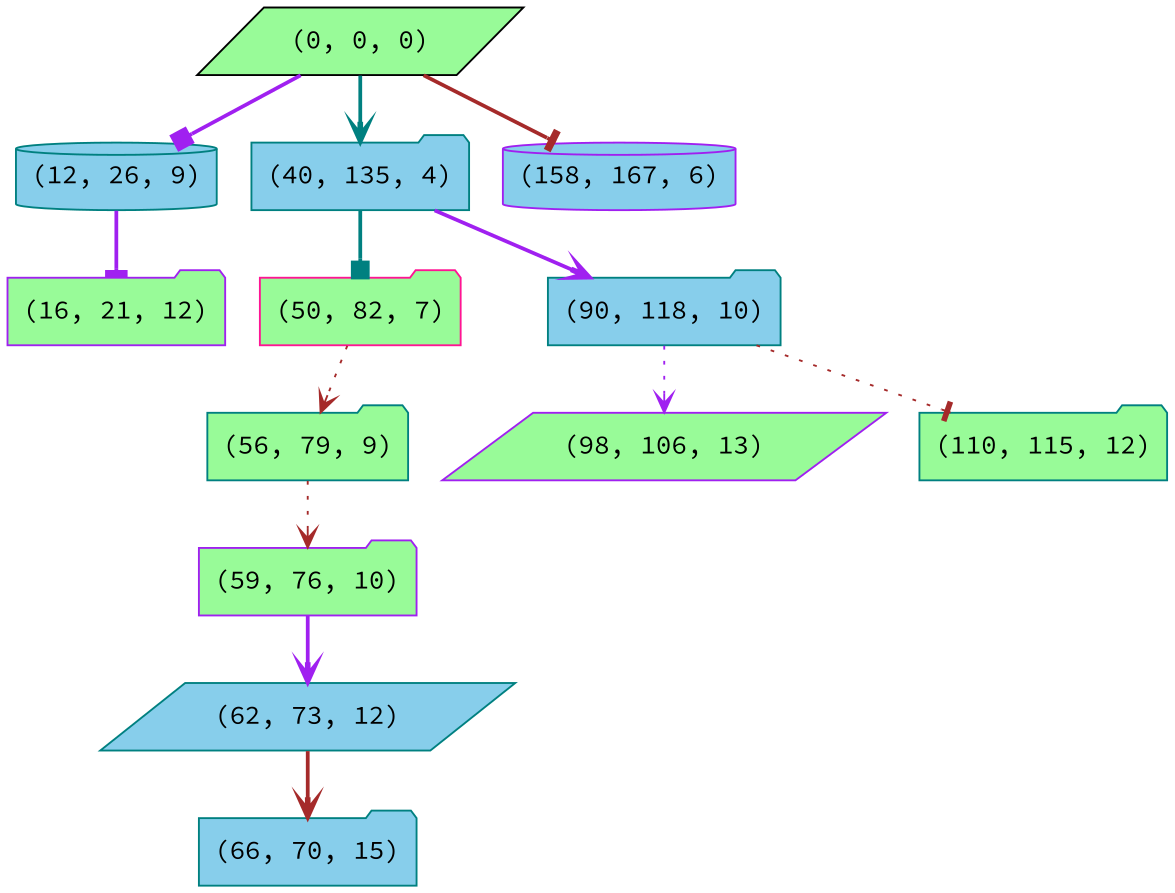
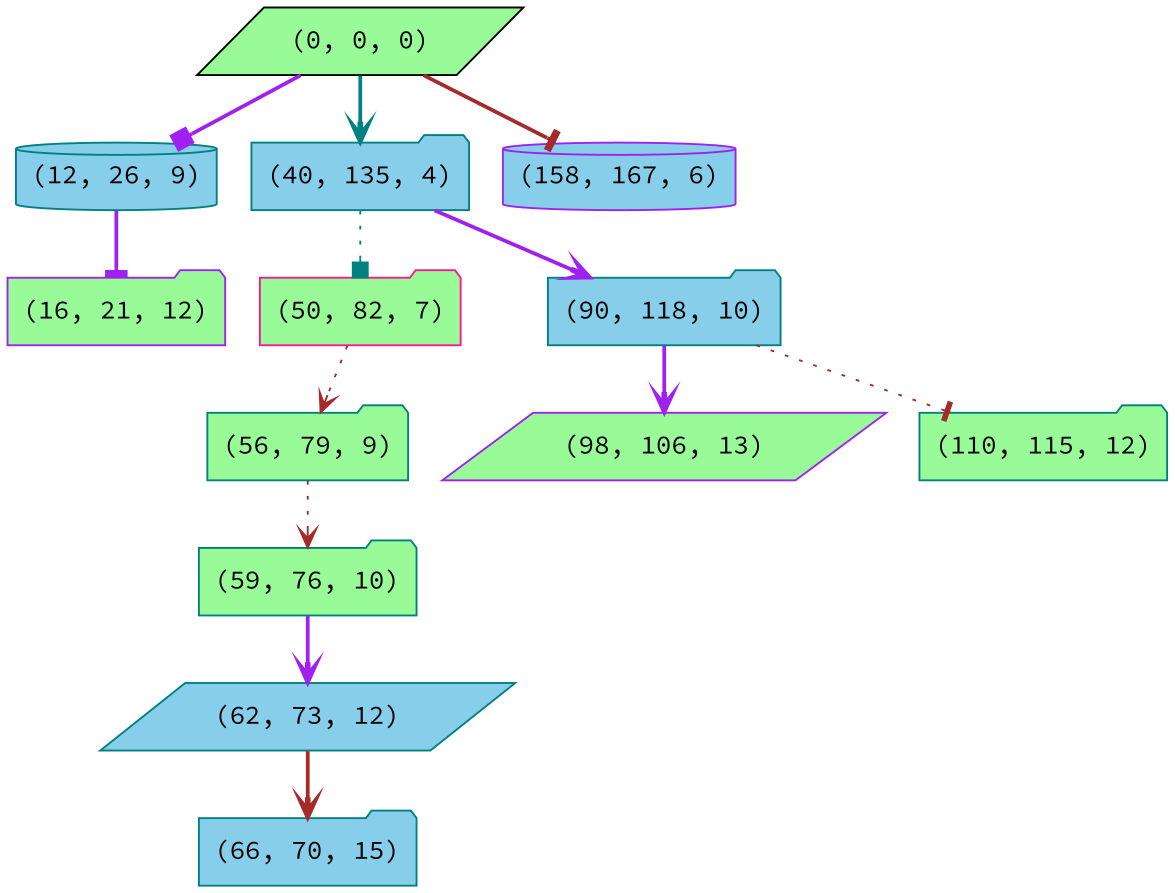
edge "(40, 135, 4)" -> "(50, 82, 7)": style bold -> dotted
edge "(90, 118, 10)" -> "(98, 106, 13)": style dotted -> bold
node "(59, 76, 10)": color purple -> teal
